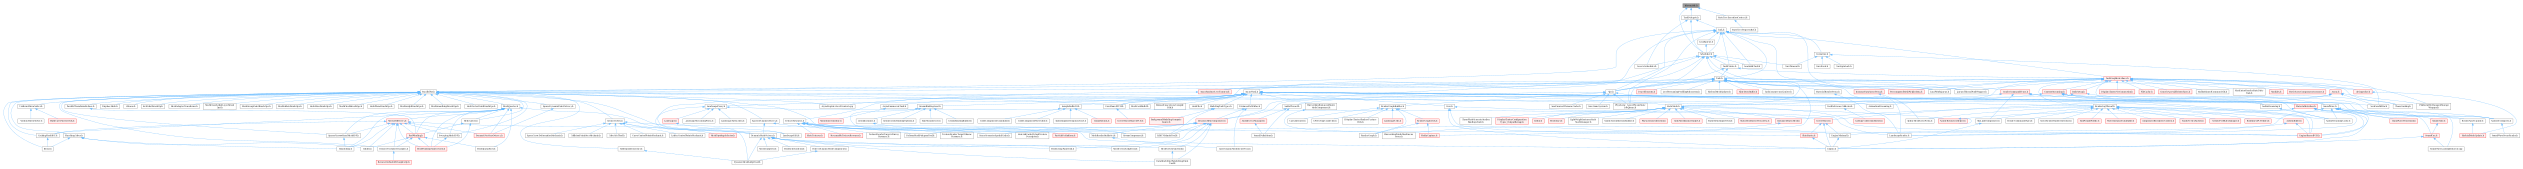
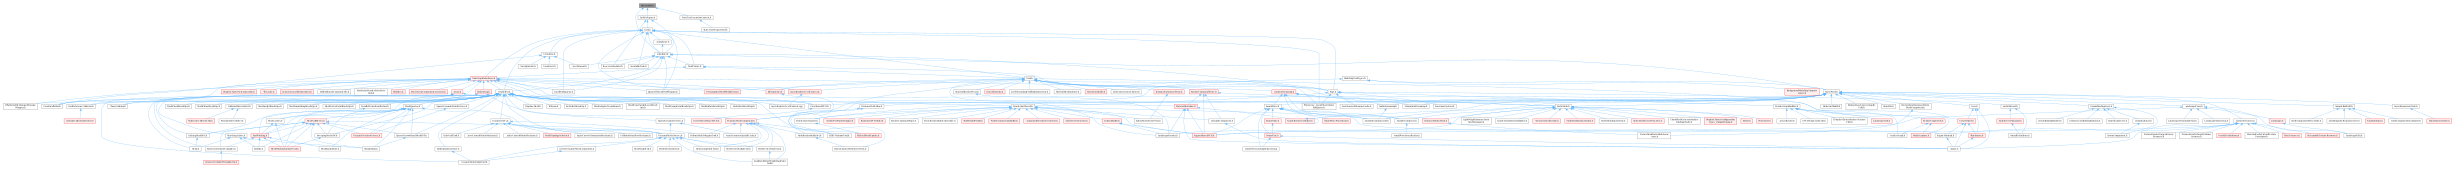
edge "ModelingTaskTypes.h" -> "AsyncWork.h": reversed
